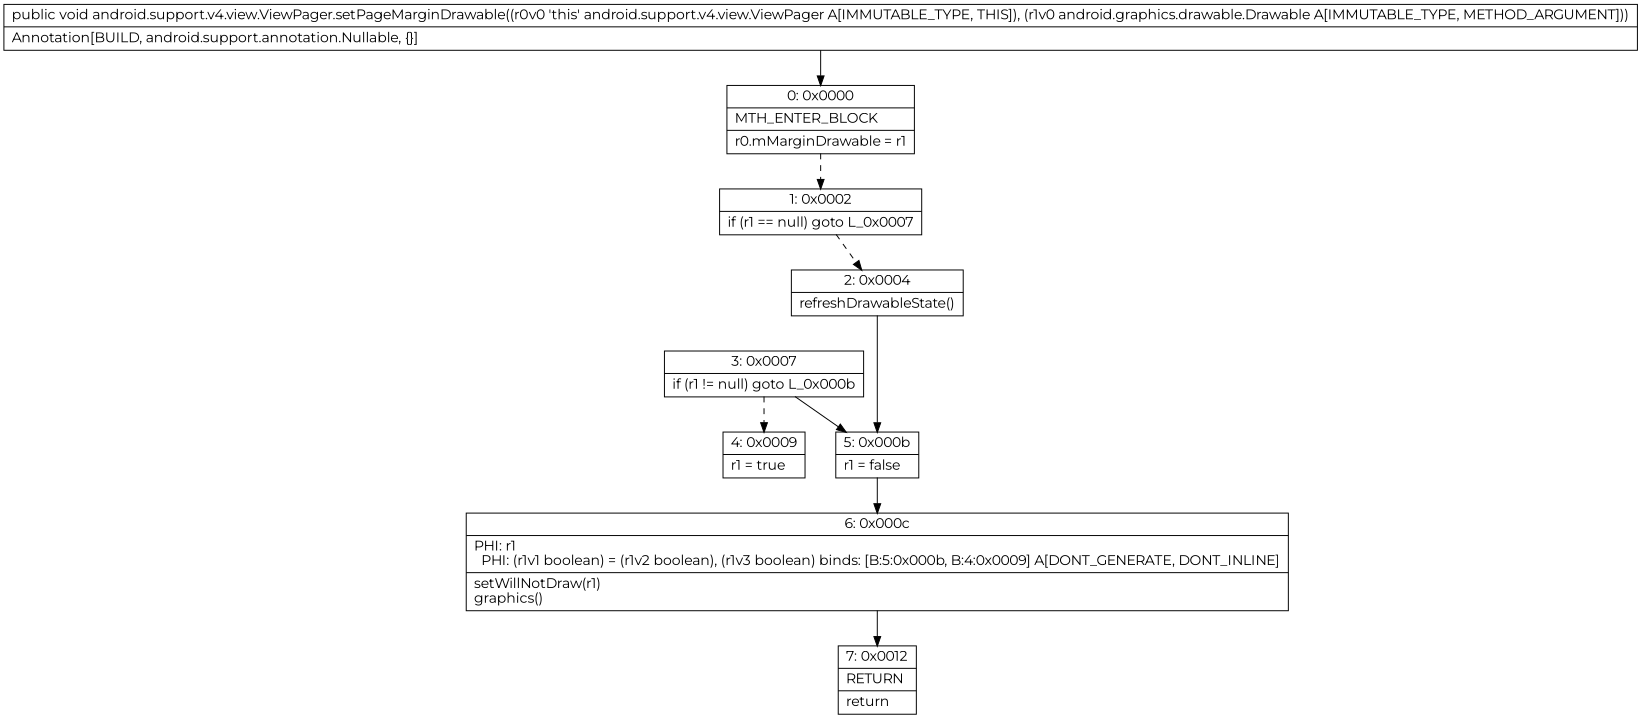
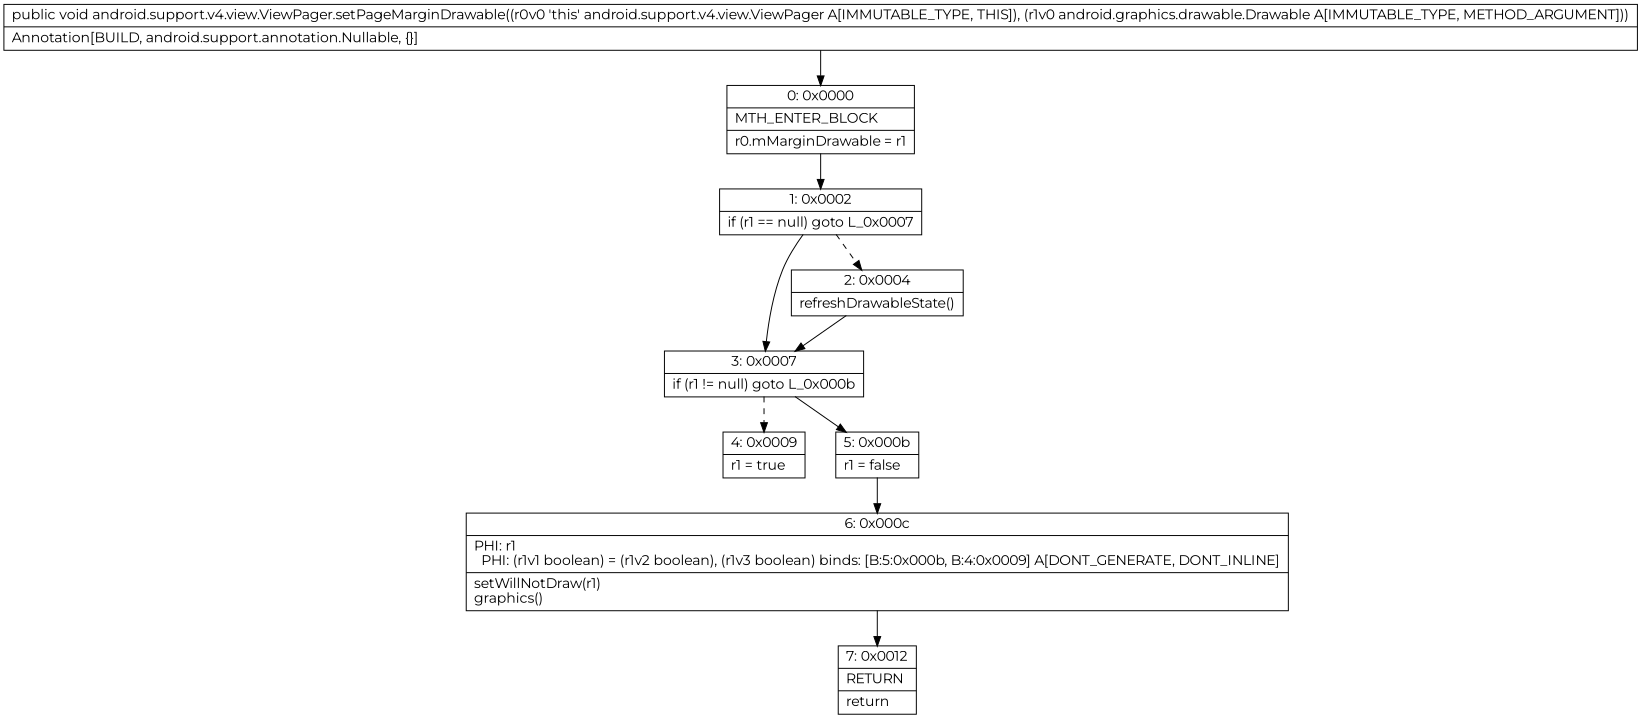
edge "0: 0x0000" -> "1: 0x0002": style dashed -> solid
edge "1: 0x0002" -> "3: 0x0007": added
edge "2: 0x0004" -> "5: 0x000b": now "2: 0x0004" -> "3: 0x0007"
